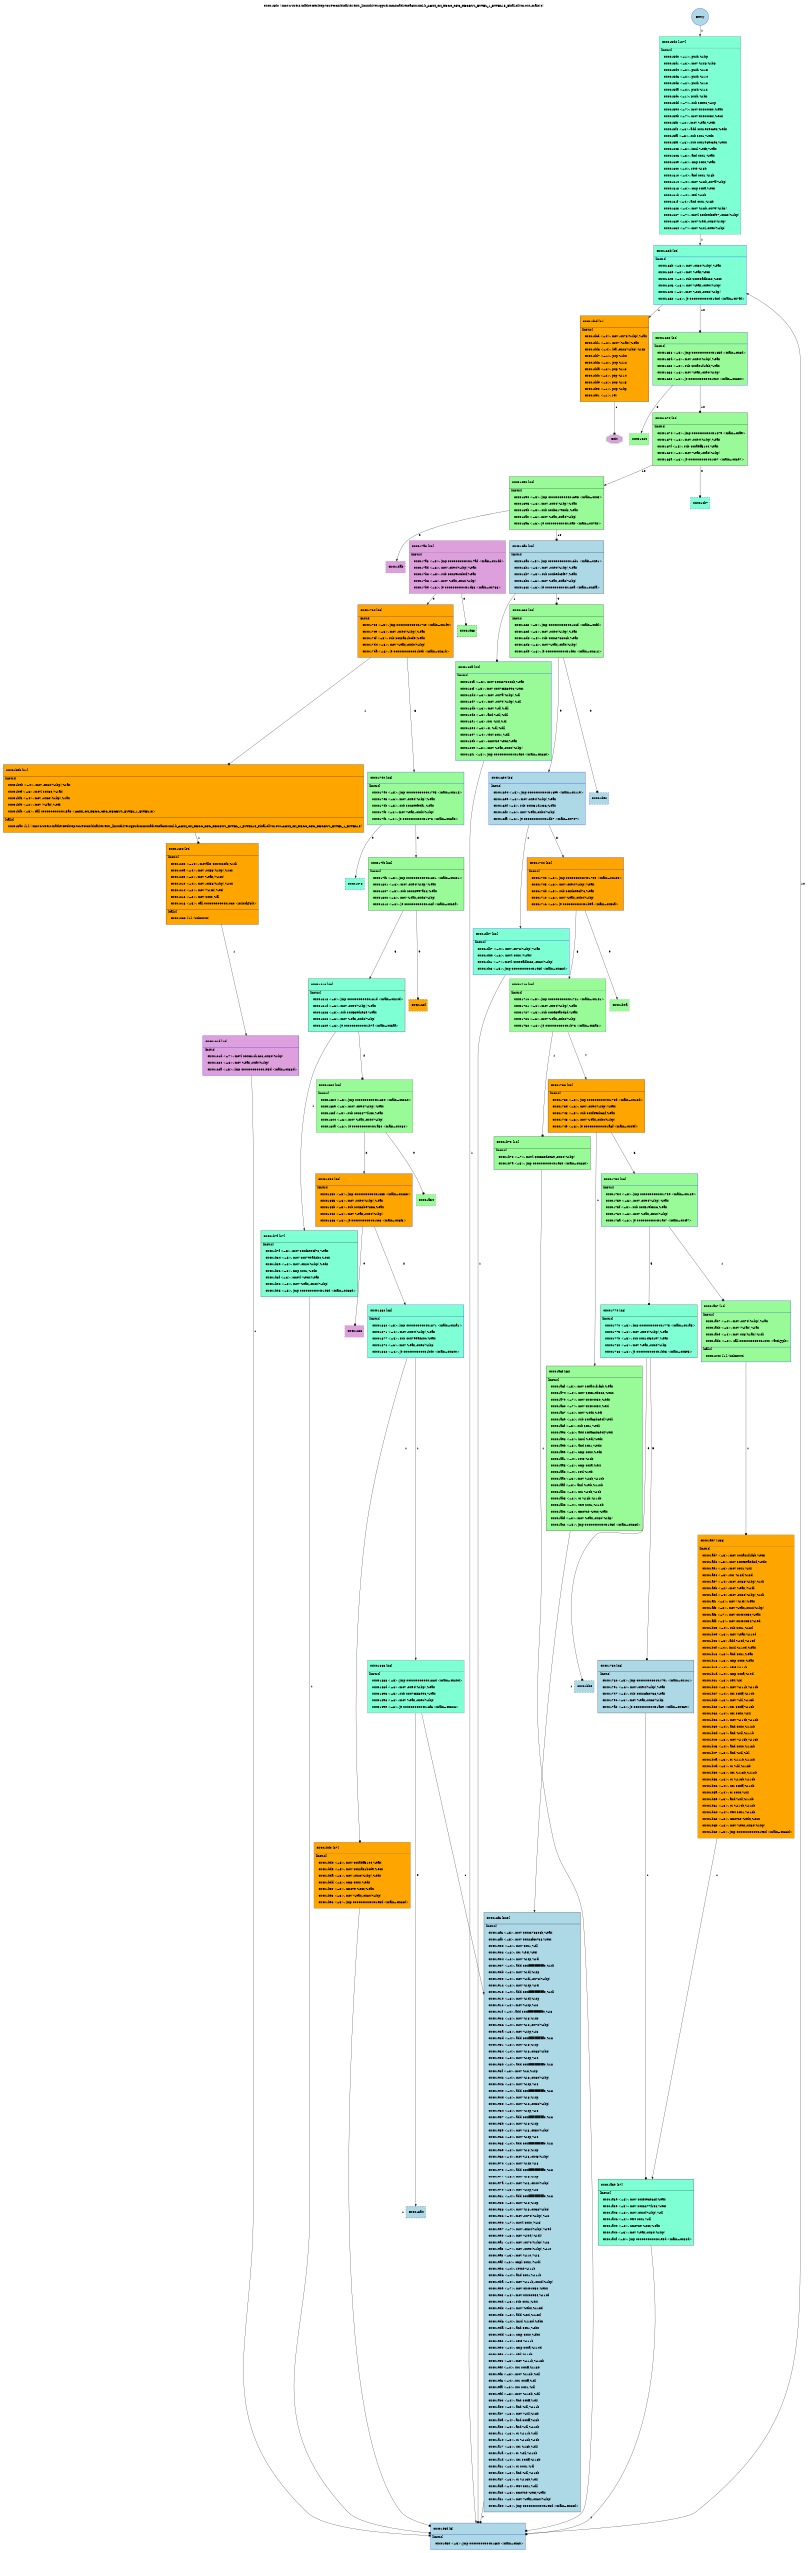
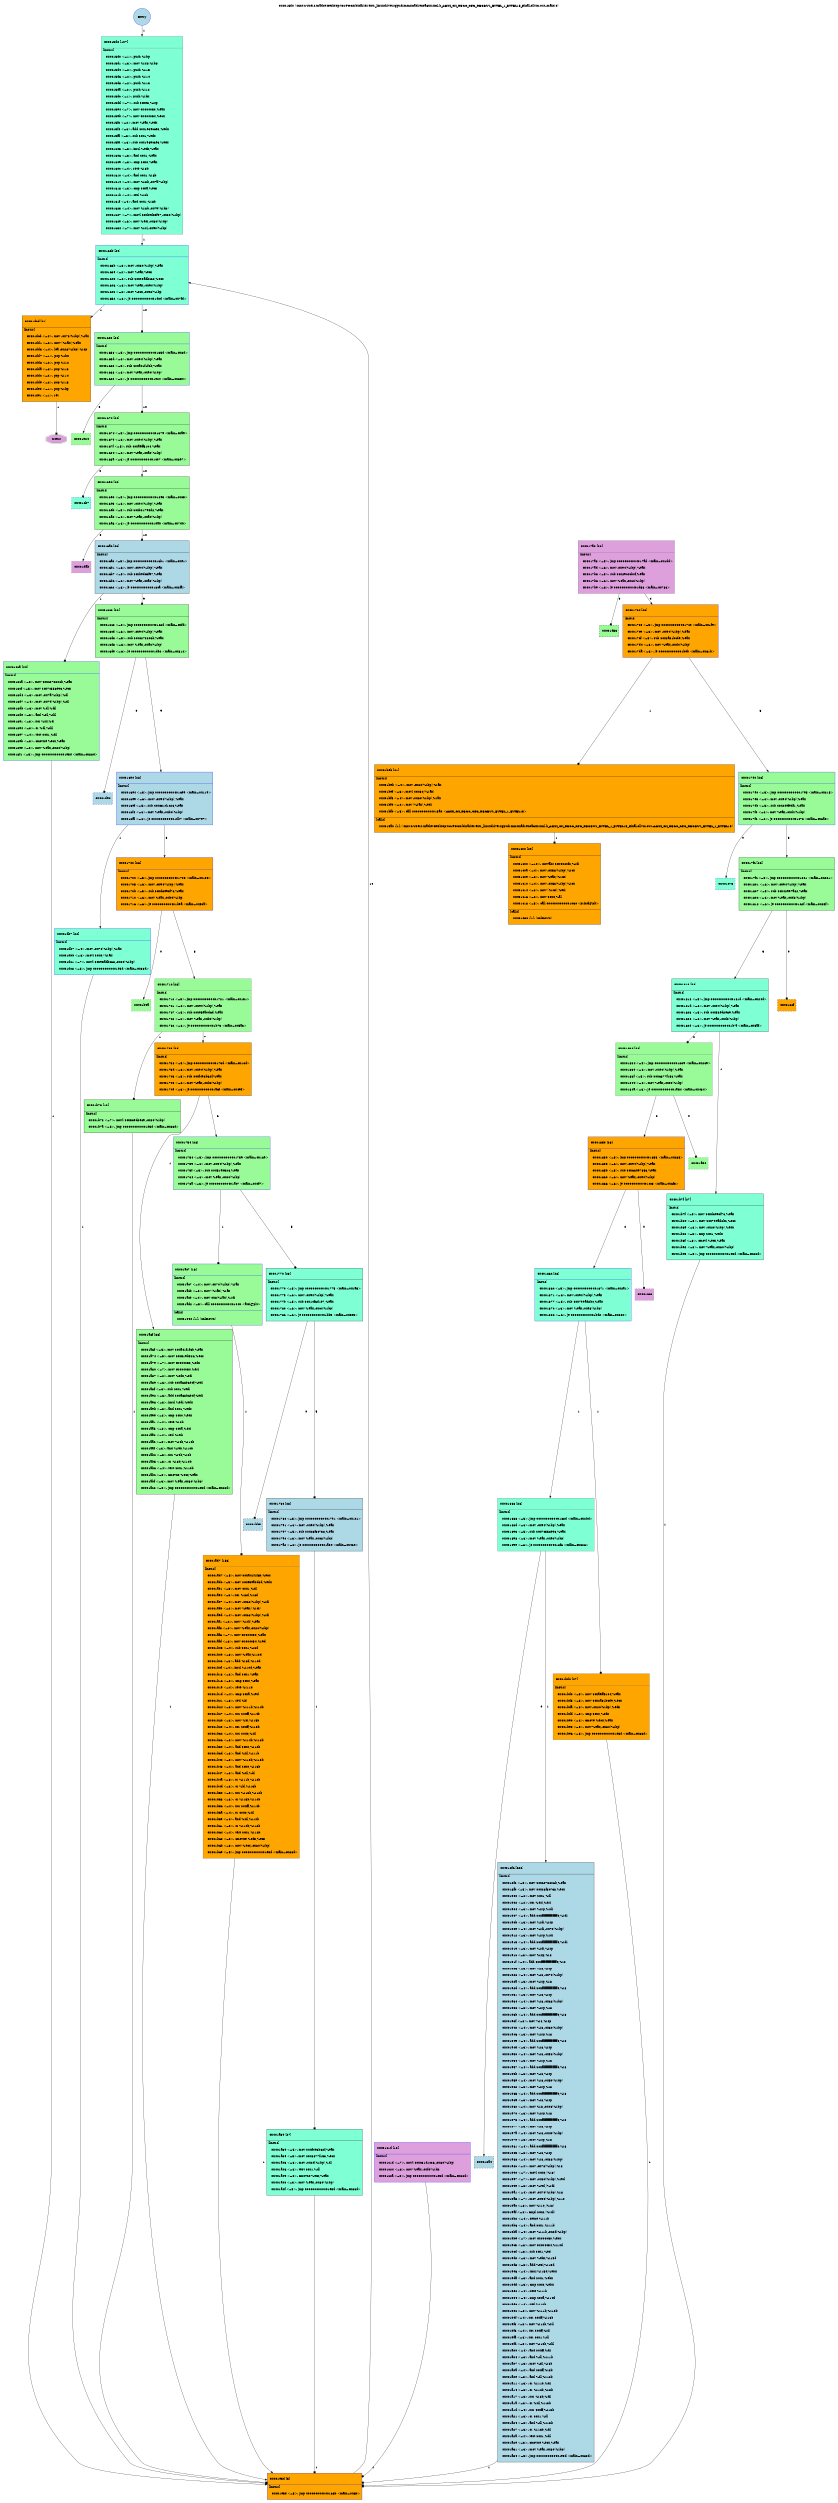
node "Exit": label "Exit" -> "Users"
edge "0x401c00 [29]" -> "0x401c1d [18]": removed, label "1"
edge "0x401a6f [88]" -> "0x4018f6 [323]": now "0x401a6f [88]" -> "0x401e5d [5]"
edge "0x401ad7 [156]" -> "0x401a39 [27]": now "0x401ad7 [156]" -> "0x401e5d [5]"
edge "0x4018f6 [323]" -> "0x401e5d [5]": label " 7" -> " 1"
node "0x401e5d [5]": fillcolor lightblue -> orange
